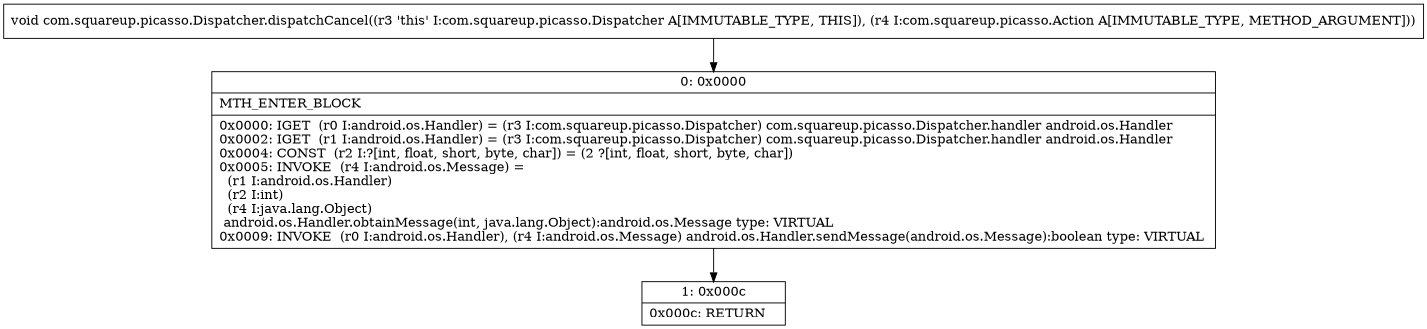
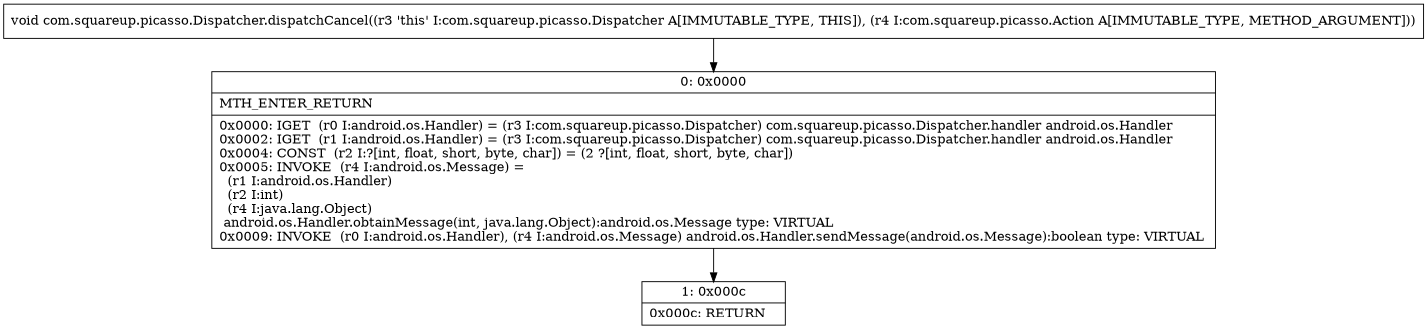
node "0: 0x0000": text "MTH_ENTER_BLOCK" -> "MTH_ENTER_RETURN"
